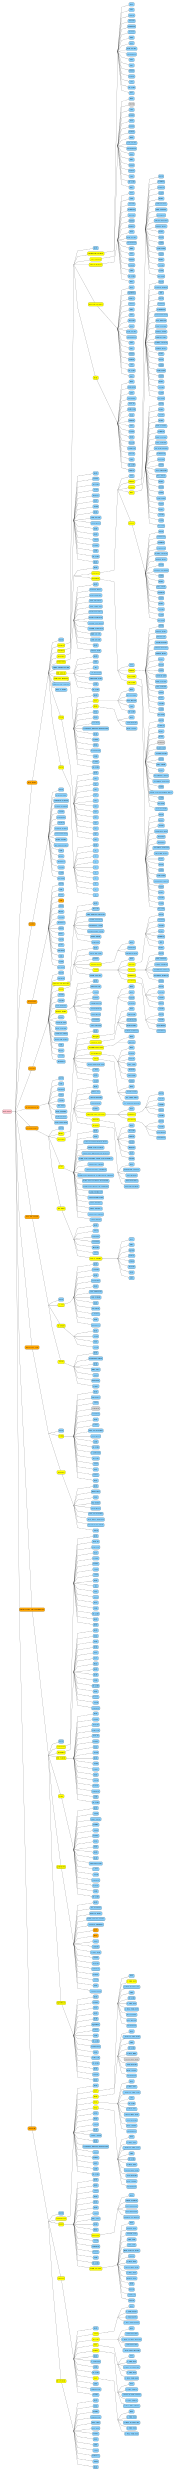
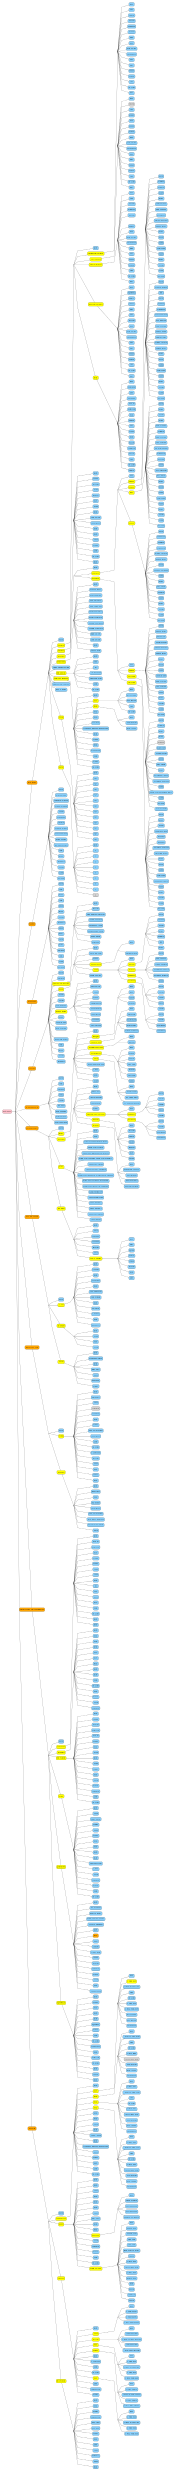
node "ZEBRA": removed
node "8": fillcolor lightskyblue -> lightgrey
node "SEE": fillcolor orange -> lightskyblue
node "ONE WORD": removed
node "LEARNING THEME": removed
node "HOW?": fillcolor orange -> lightskyblue
